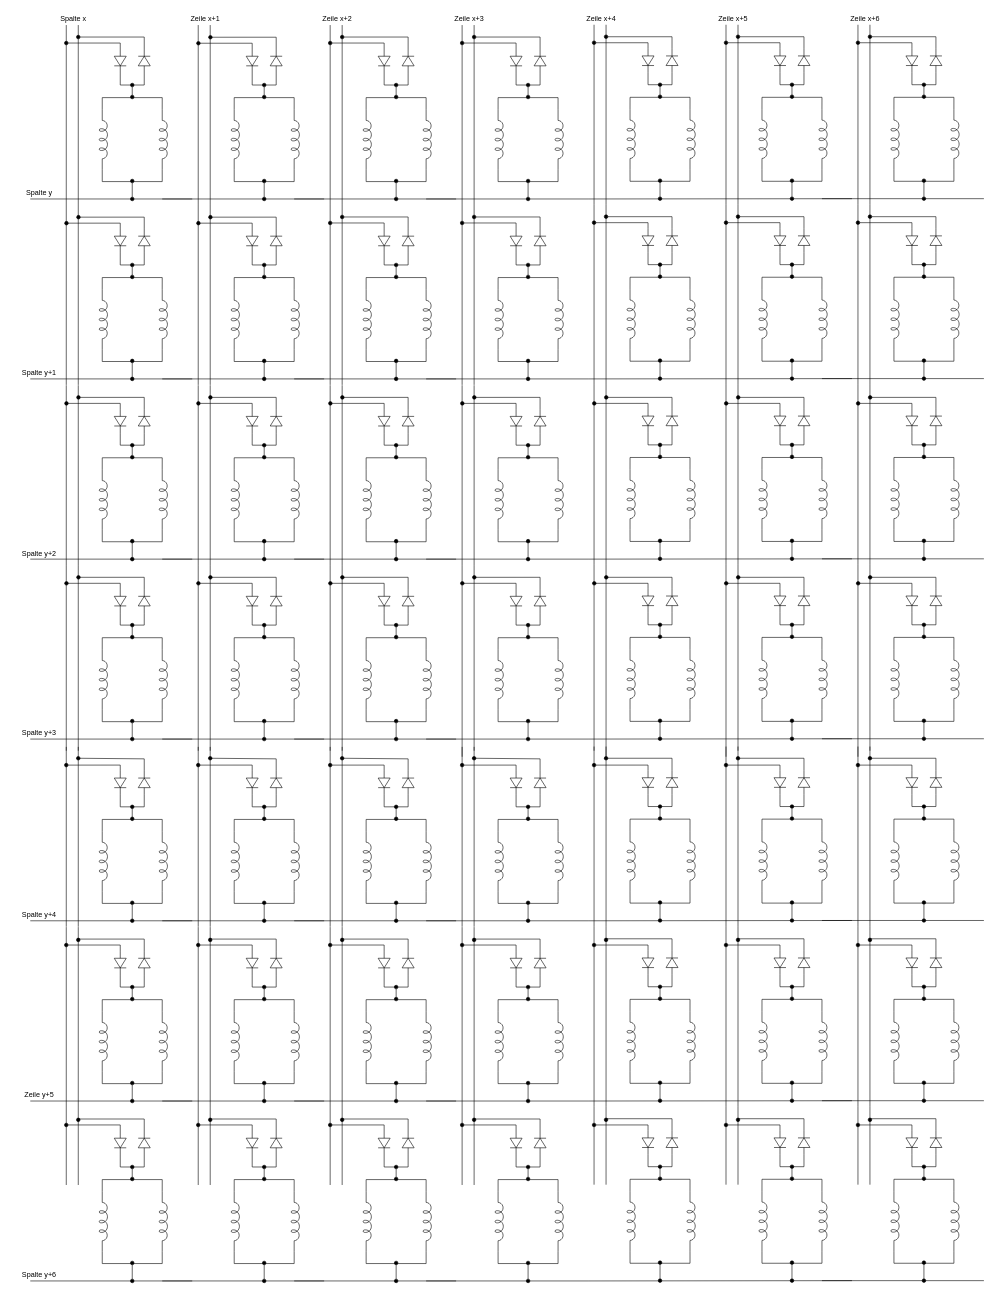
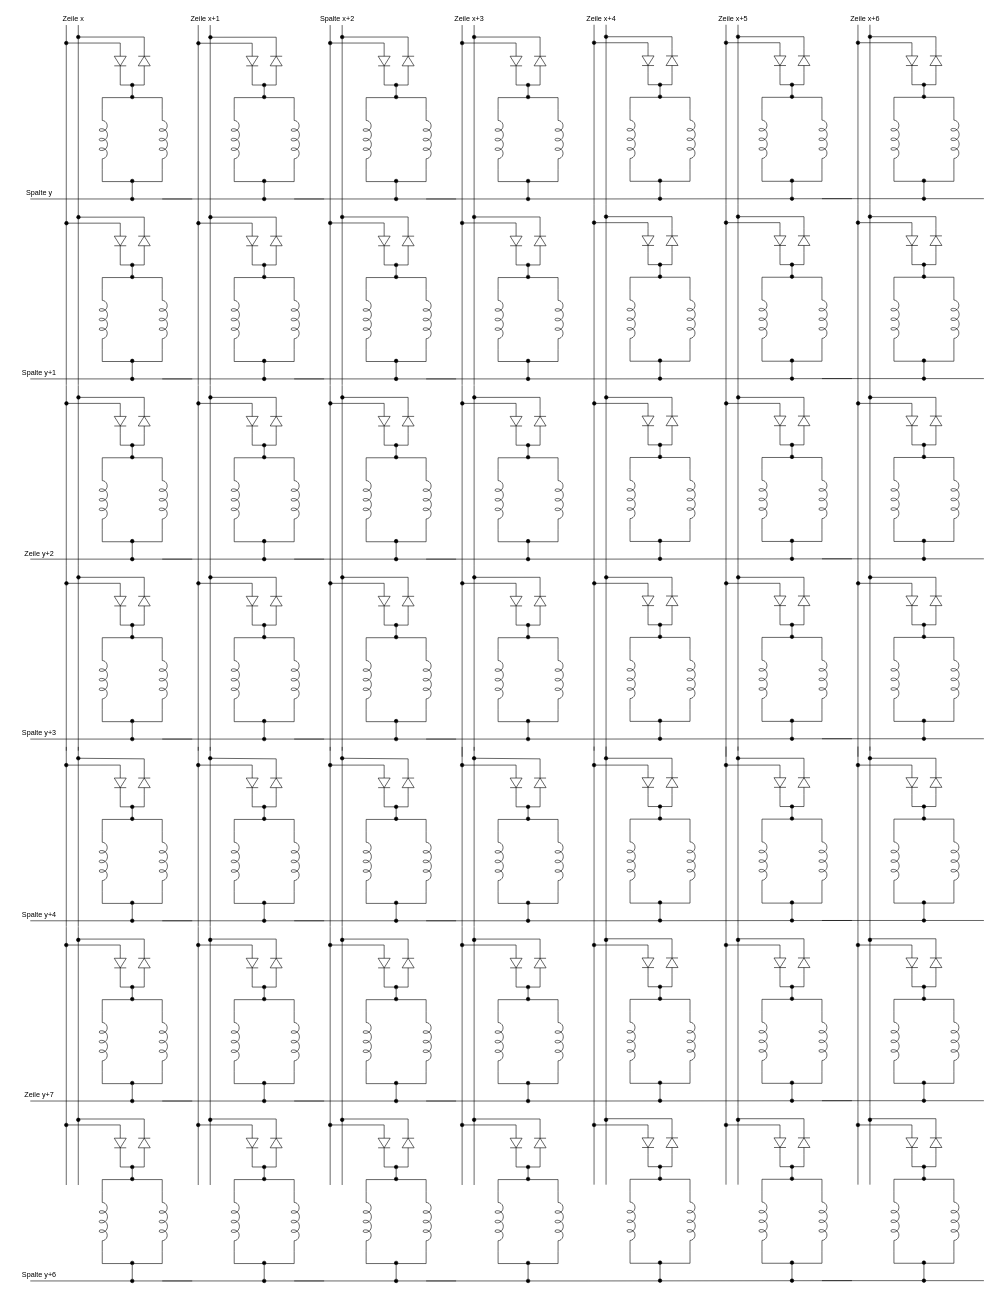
node "Spalte x": label "Spalte x" -> "Zeile x"
node "Zeile x+2": label "Zeile x+2" -> "Spalte x+2"
node "Spalte y+2": label "Spalte y+2" -> "Zeile y+2"
node "Zeile y+5": label "Zeile y+5" -> "Zeile y+7"
